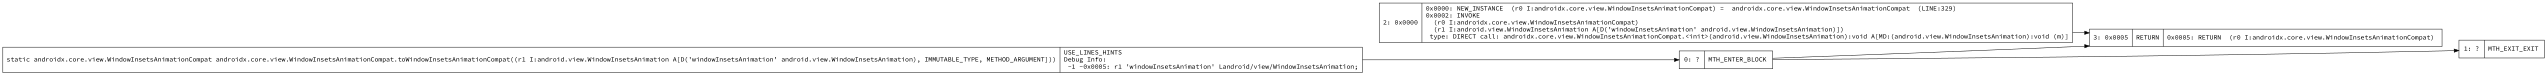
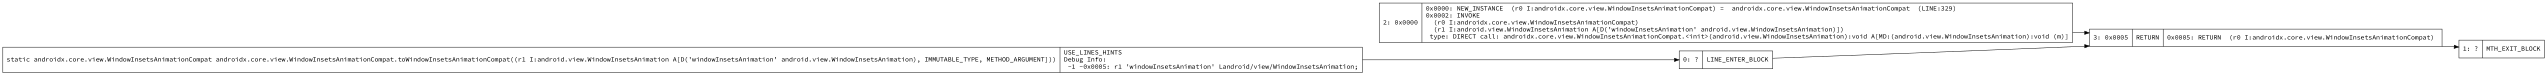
node "1: ?": text "MTH_EXIT_EXIT" -> "MTH_EXIT_BLOCK"
edge "0: ?" -> "1: ?": now "3: 0x0005" -> "1: ?"
node "0: ?": text "MTH_ENTER_BLOCK" -> "LINE_ENTER_BLOCK"
